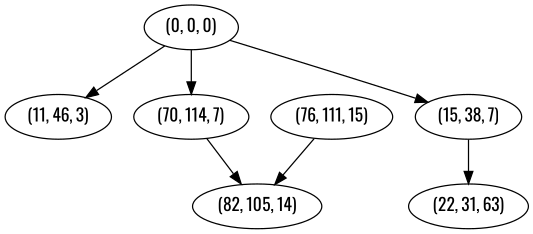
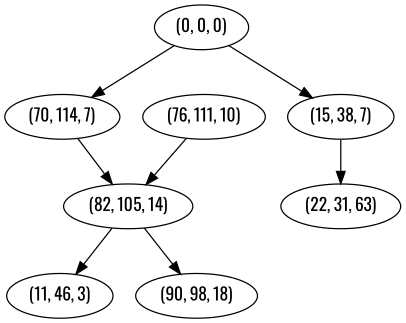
edge "(0, 0, 0)" -> "(11, 46, 3)": now "(82, 105, 14)" -> "(11, 46, 3)"
node "(76, 111, 15)": label "(76, 111, 15)" -> "(76, 111, 10)"
node "(90, 98, 18)": added
